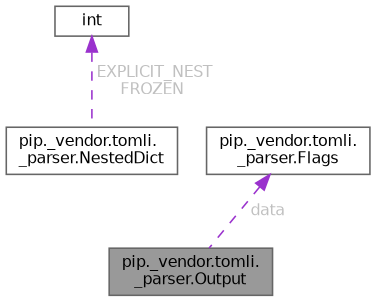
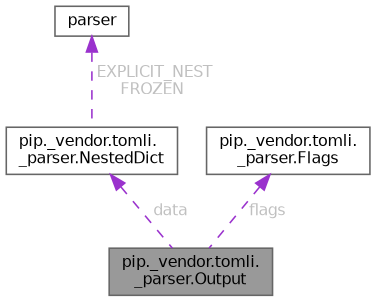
node "int": label "int" -> "parser"
edge "pip._vendor.tomli. _parser.Output" -> "pip._vendor.tomli. _parser.Flags": label " data" -> " flags"
edge "pip._vendor.tomli. _parser.Output" -> "pip._vendor.tomli. _parser.NestedDict": added, label "data"
